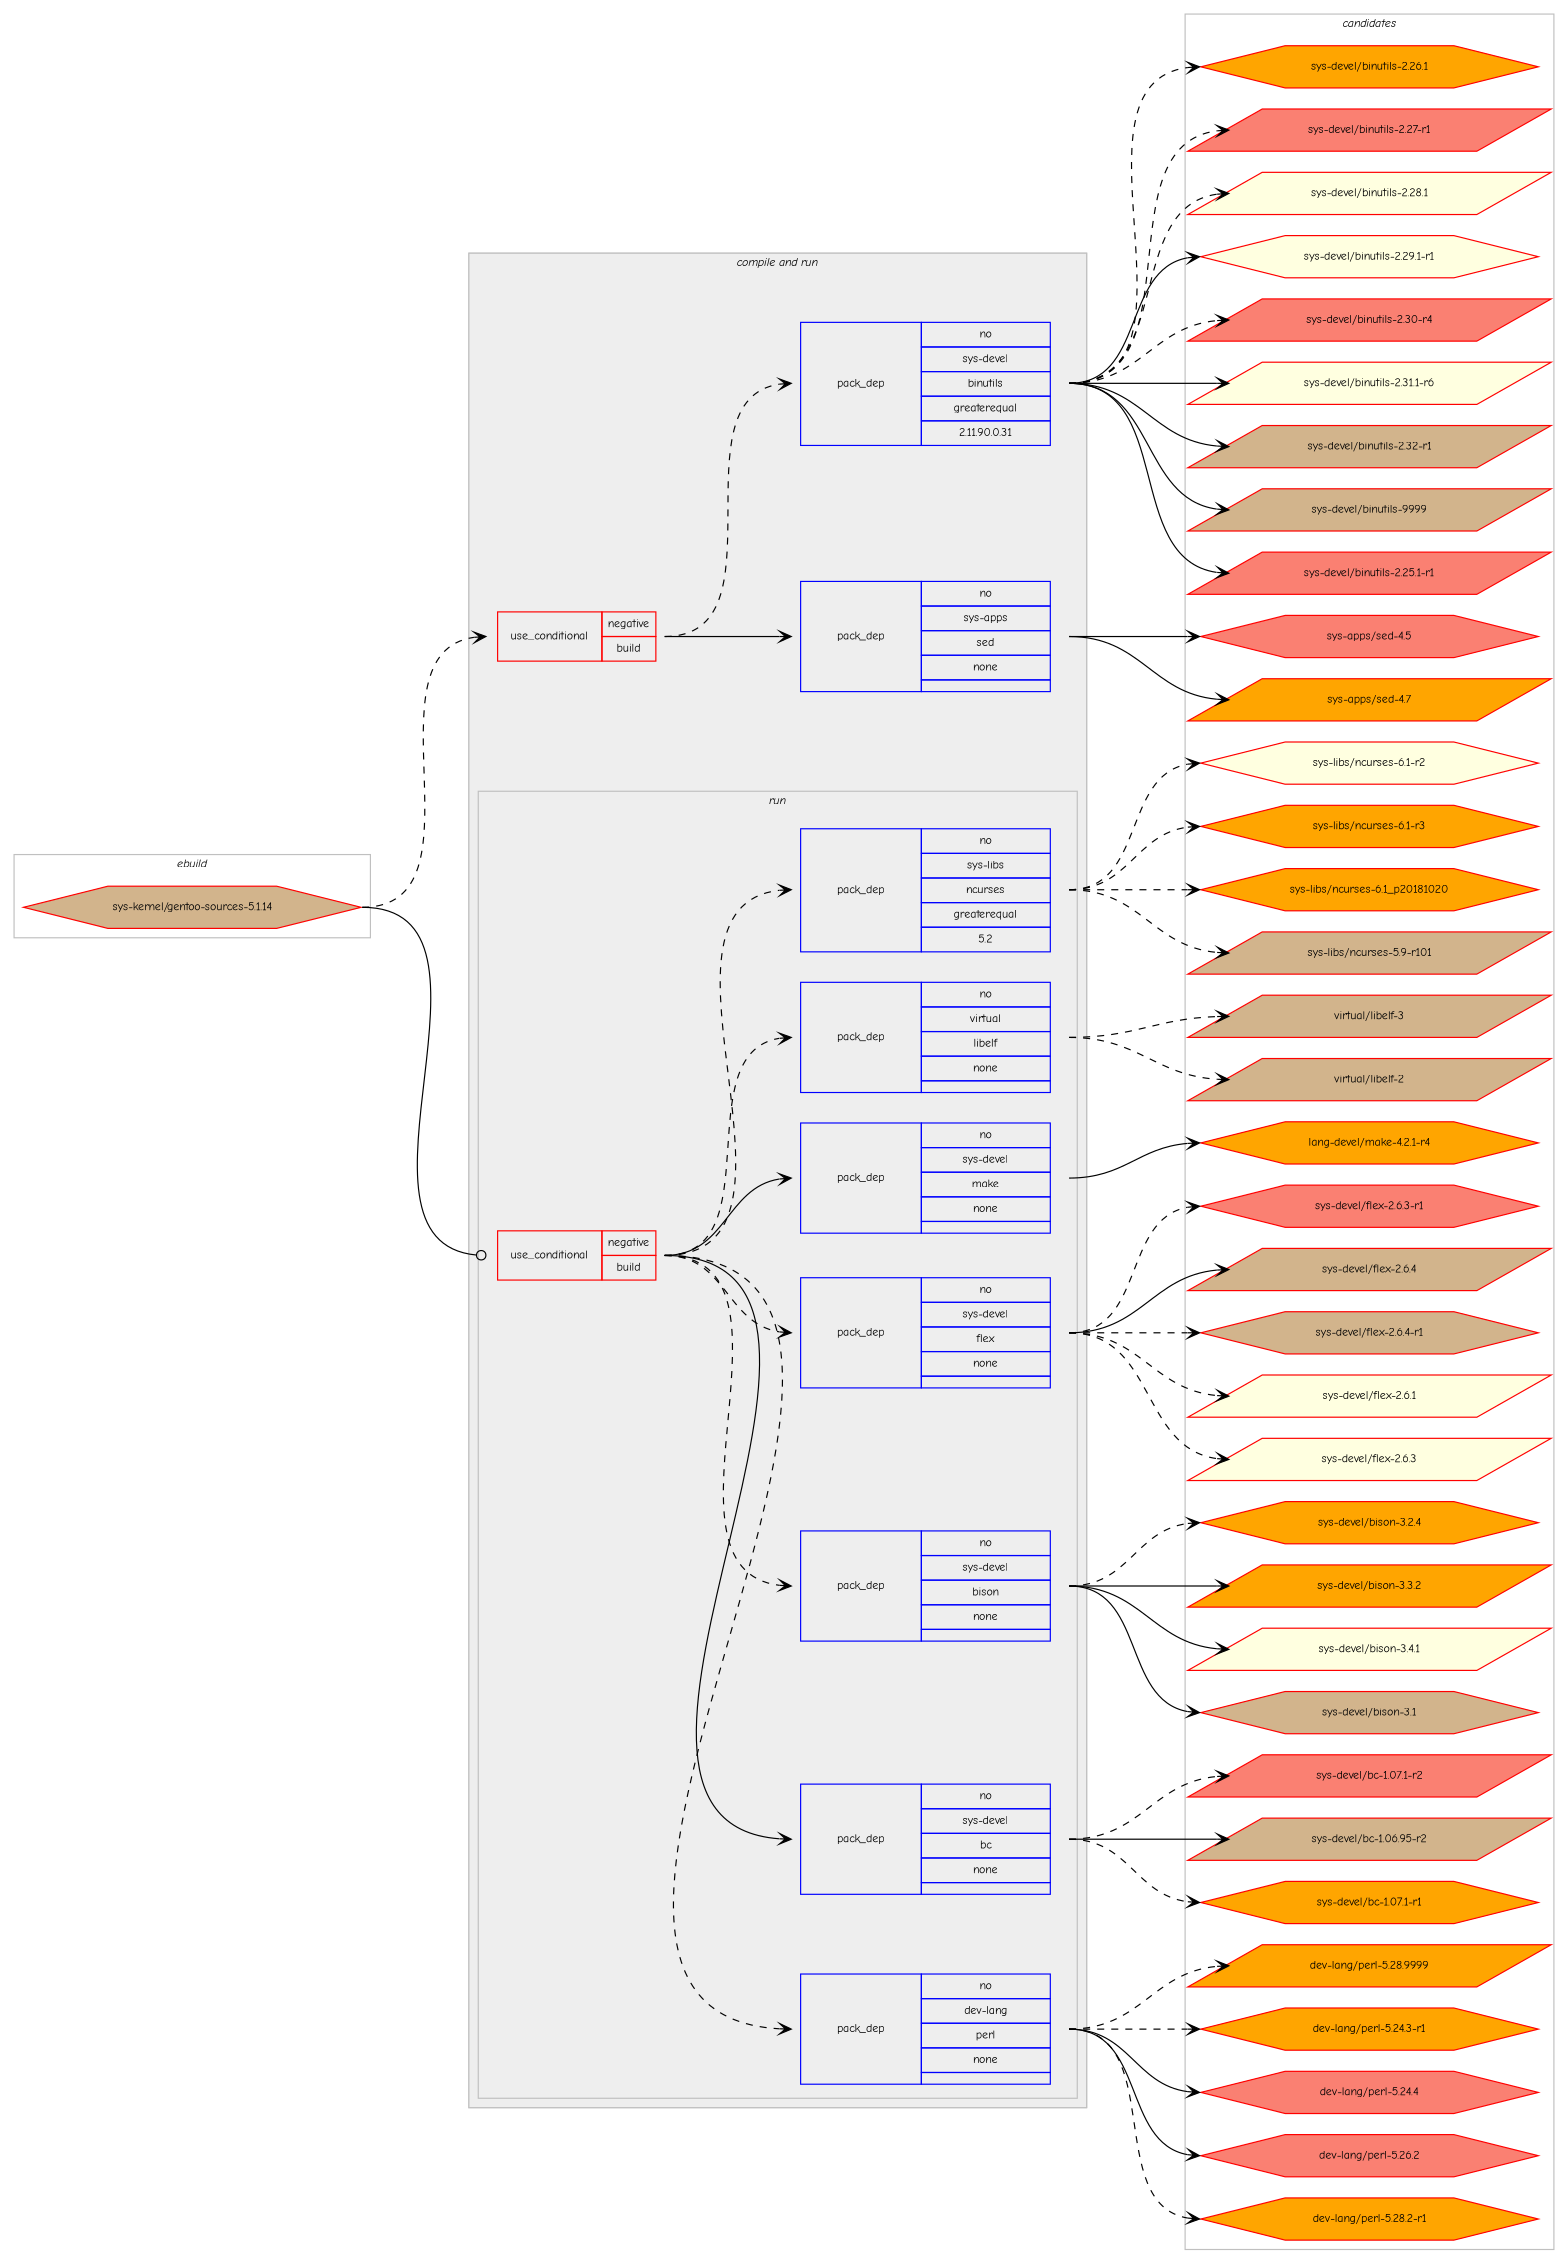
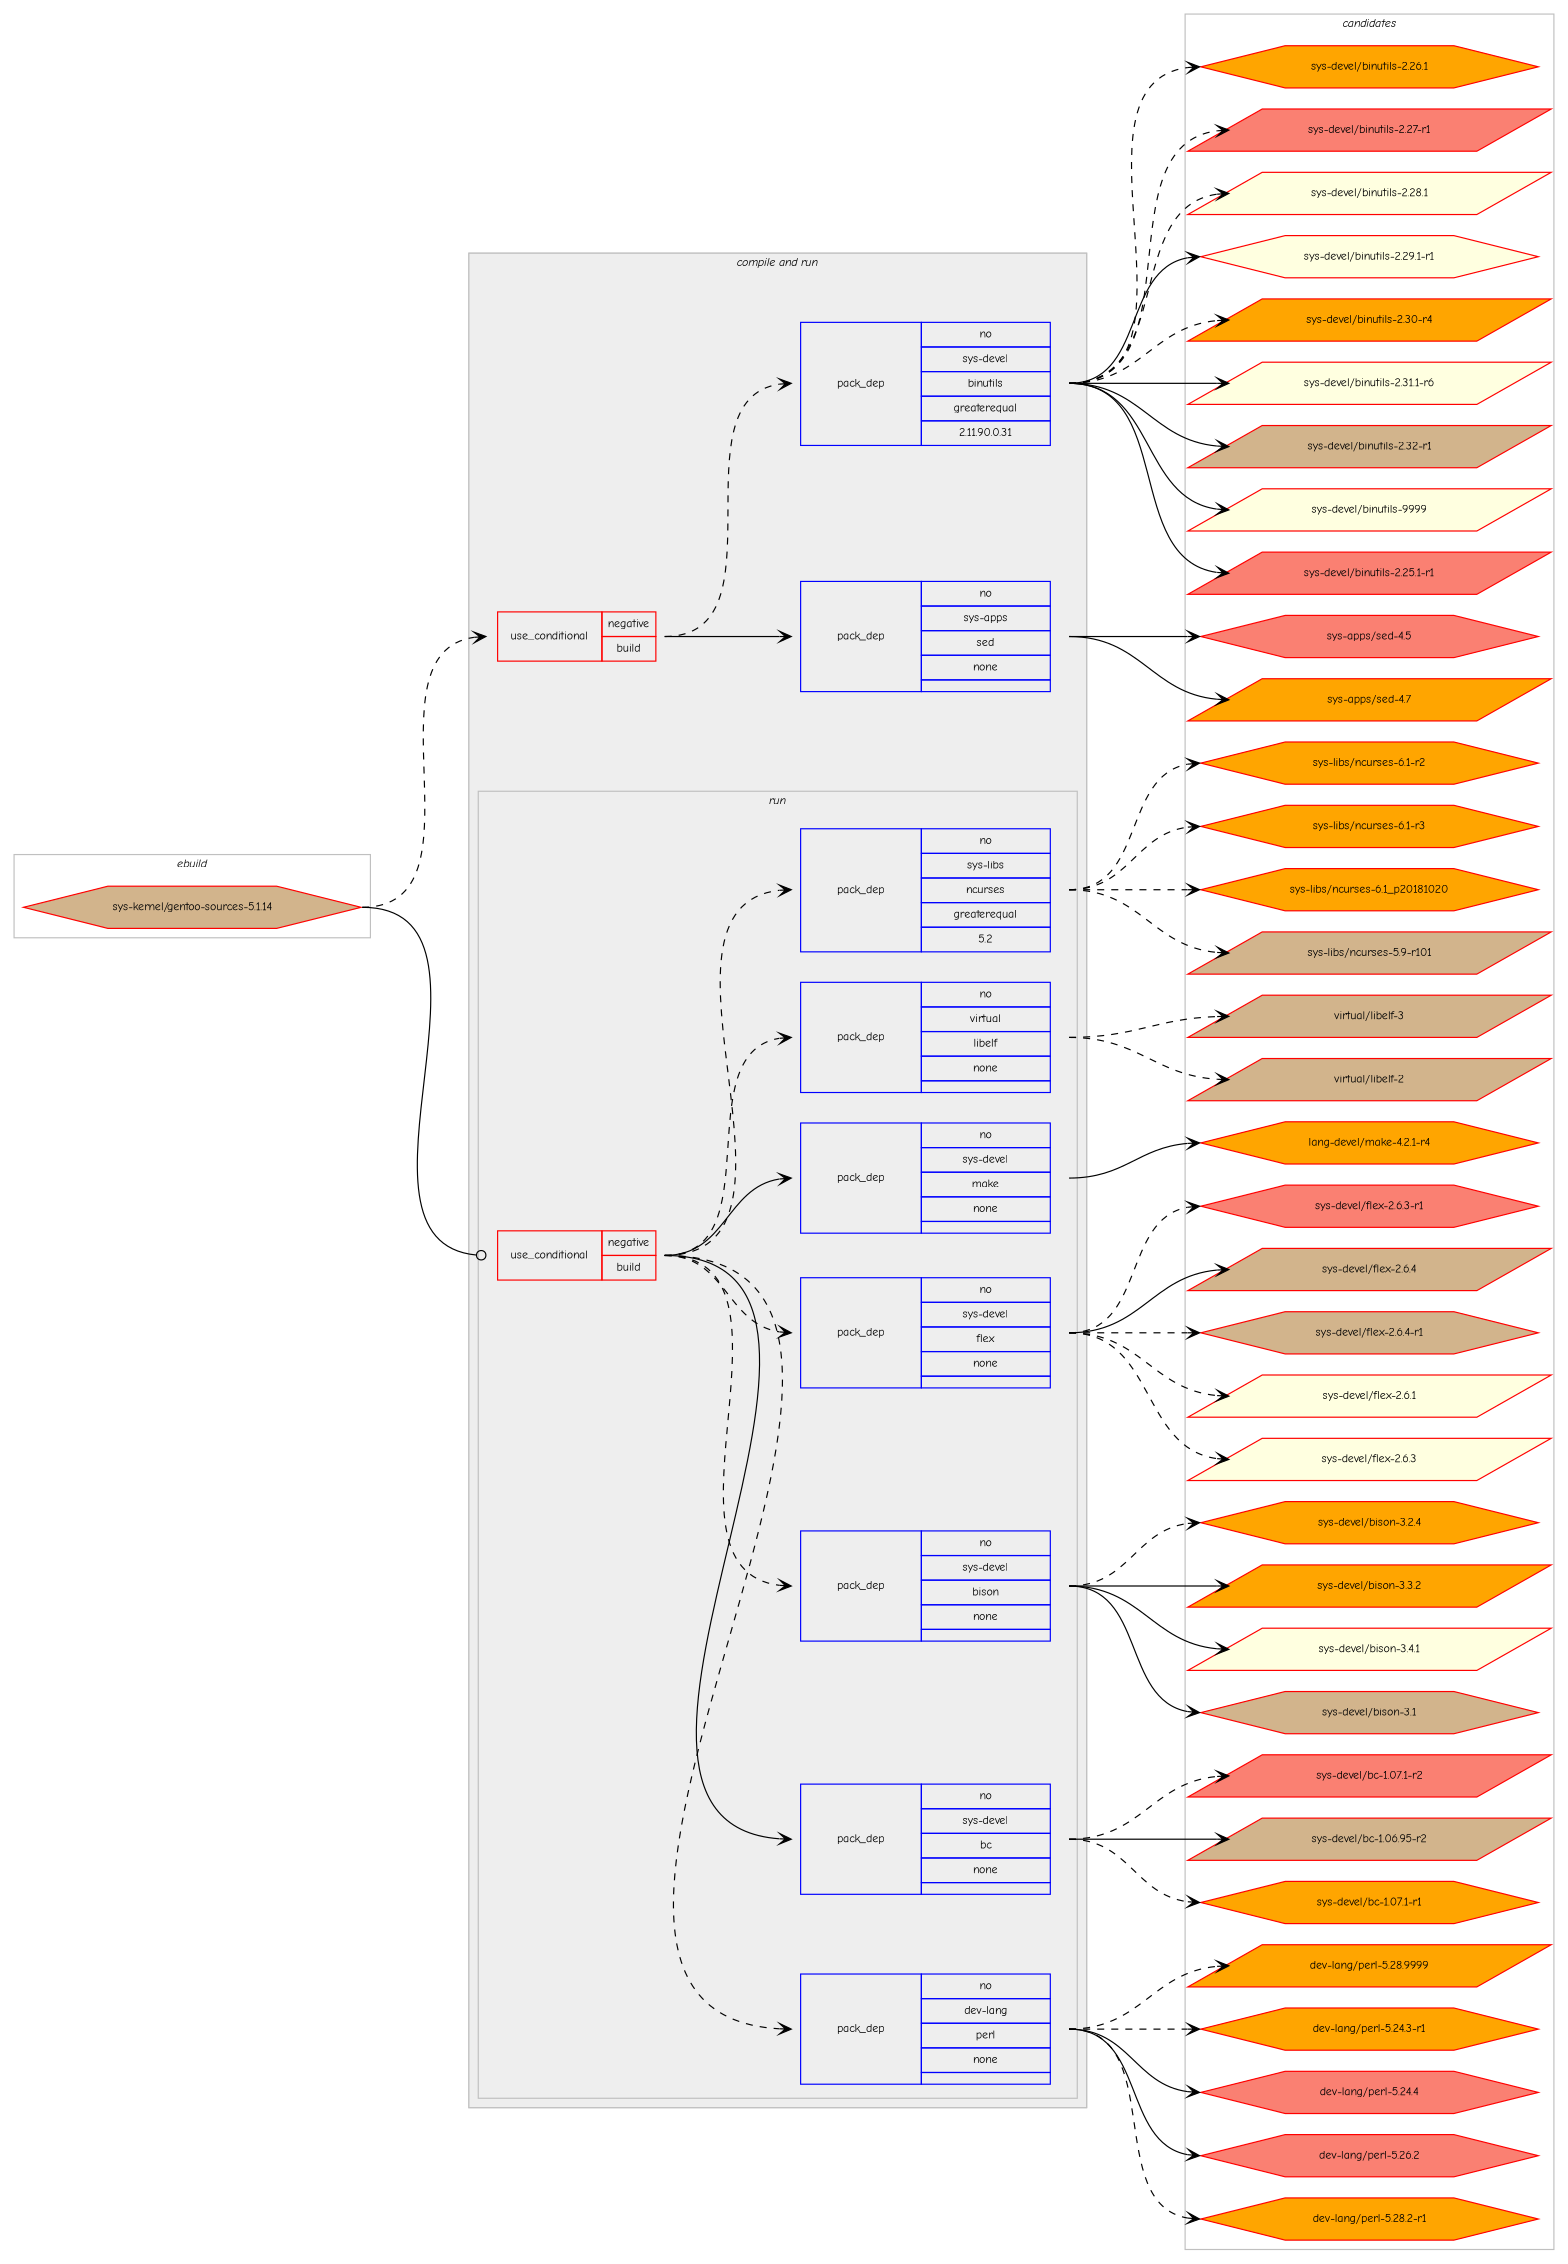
node "sys-devel/binutils-2.30-r4": fillcolor salmon -> orange
node "sys-devel/binutils-9999": fillcolor tan -> lightyellow
node "sys-libs/ncurses-6.1-r2": fillcolor lightyellow -> orange
